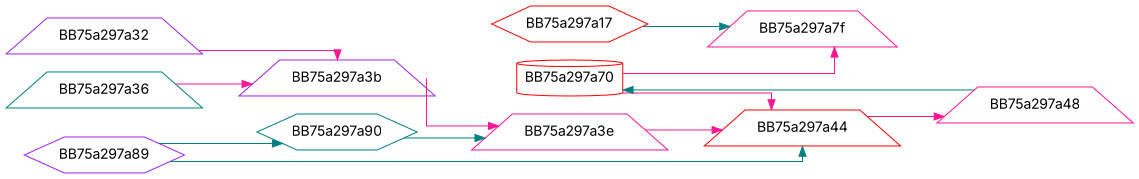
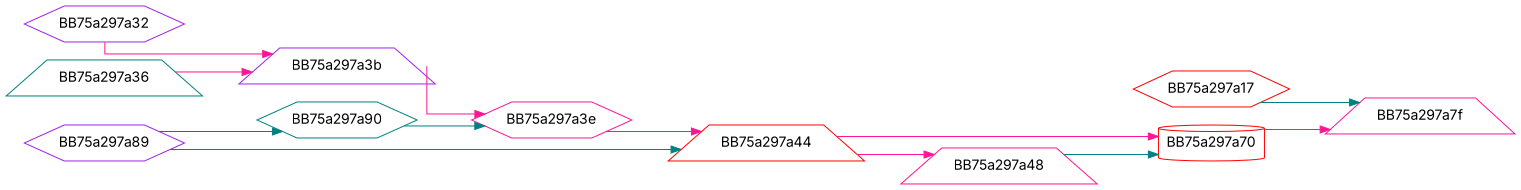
node "BB75a297a32": shape trapezium -> hexagon
edge "BB75a297a70" -> "BB75a297a44": reversed
node "BB75a297a3e": shape trapezium -> hexagon
